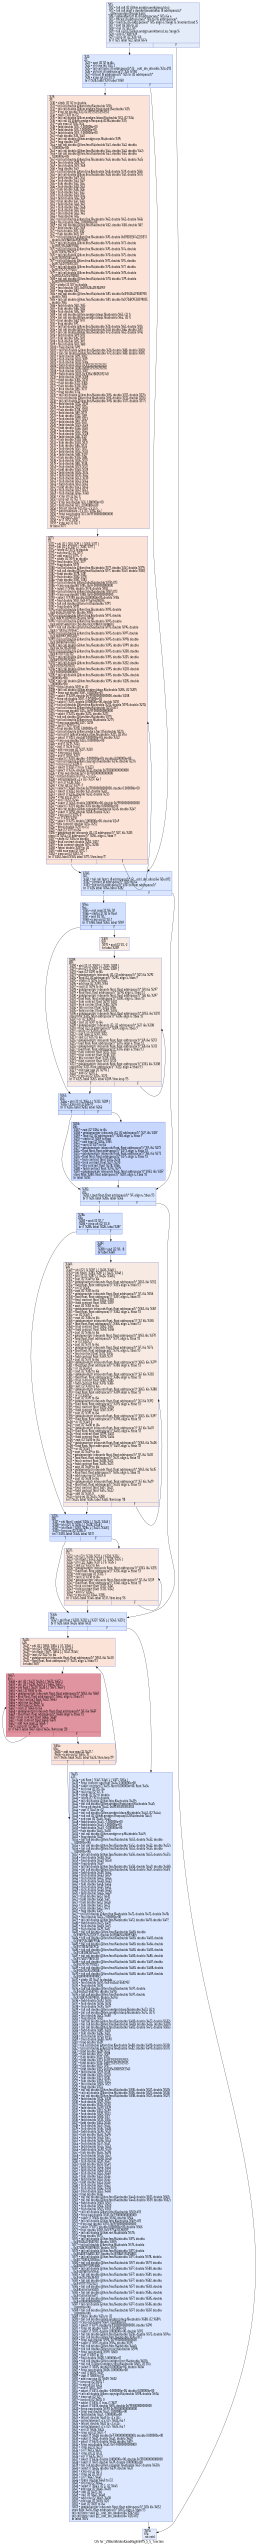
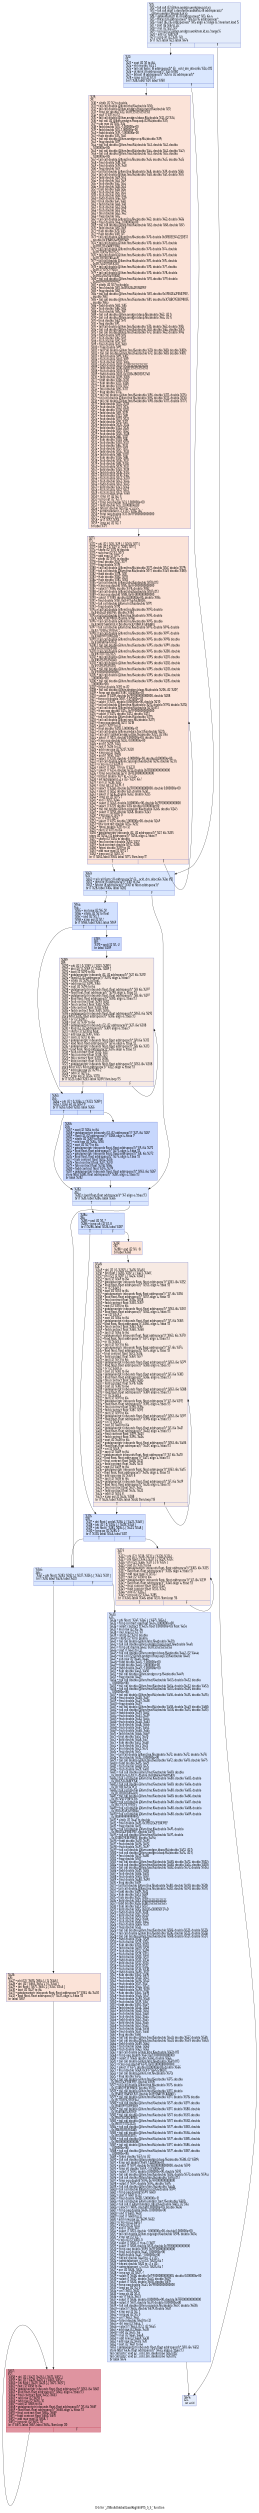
node "%169:": fillcolor #eed0c070 -> #81a4fb70
node "%287:": fillcolor #81a4fb70 -> #f6bfa670
edge "%331:" -> "%346:": removed
node "%654:": removed
